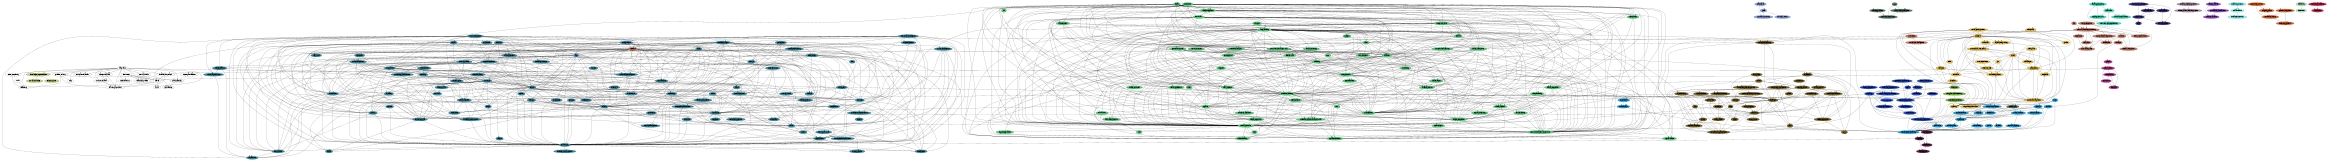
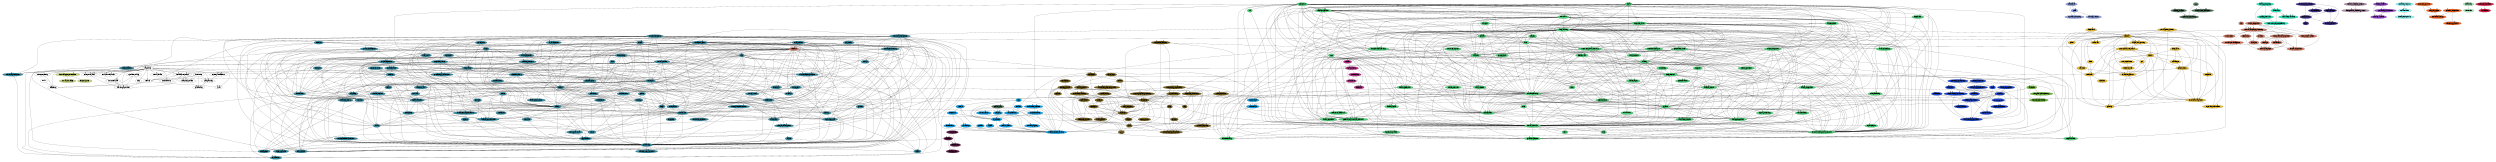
node "_speech-synthesis": added
